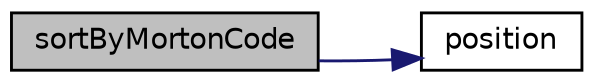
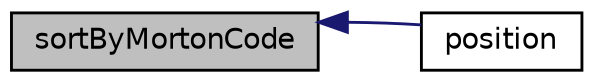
edge "sortByMortonCode" -> "position": reversed
